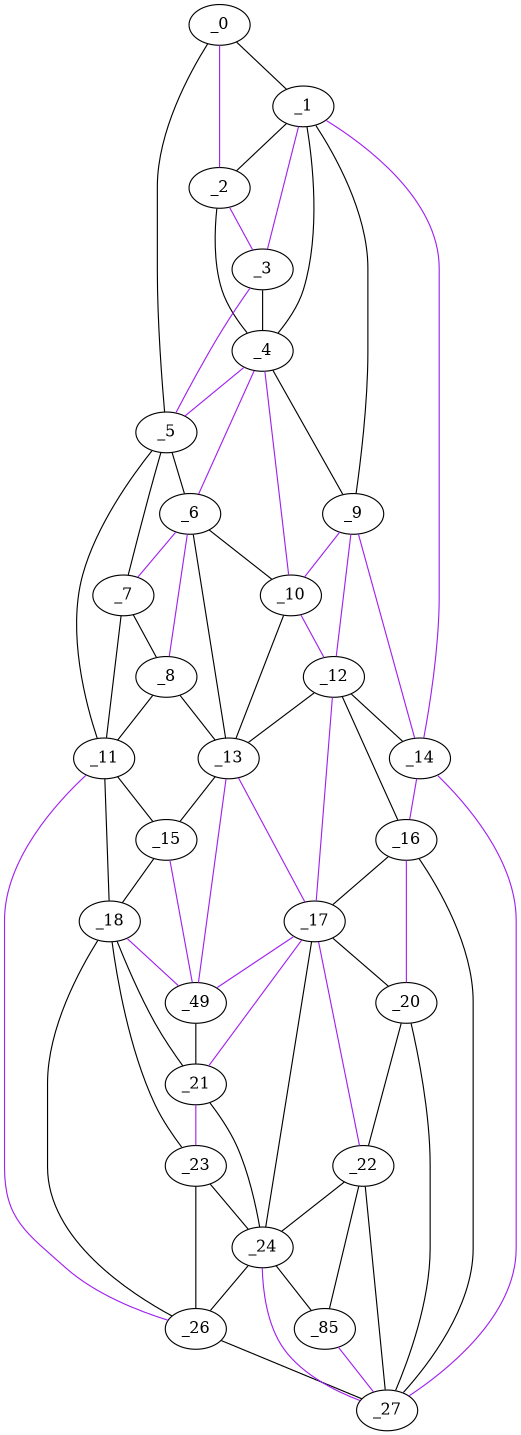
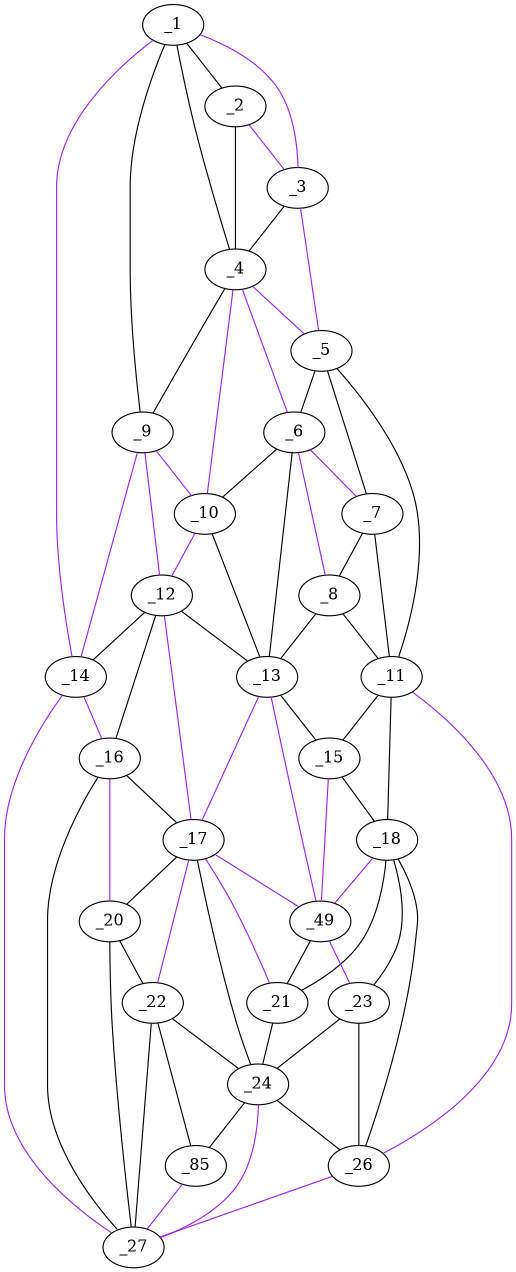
node "_0": removed
edge "_21" -- "_23": now "_49" -- "_23"
edge "_26" -- "_27": color black -> purple
